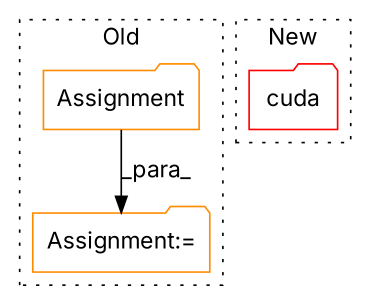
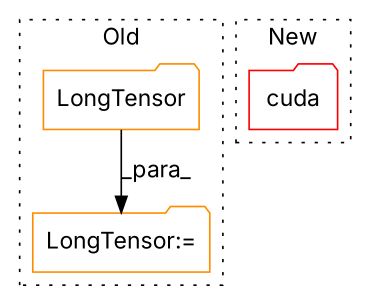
node "Assignment": label "Assignment" -> "LongTensor"
node "Assignment:=": label "Assignment:=" -> "LongTensor:="
